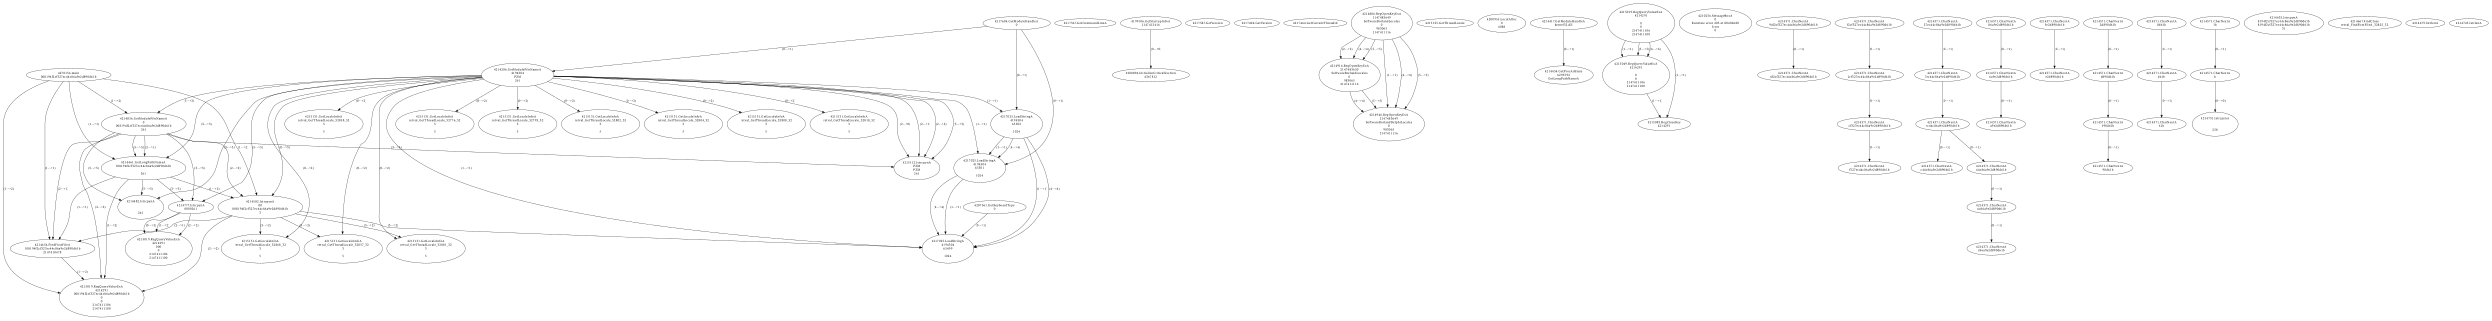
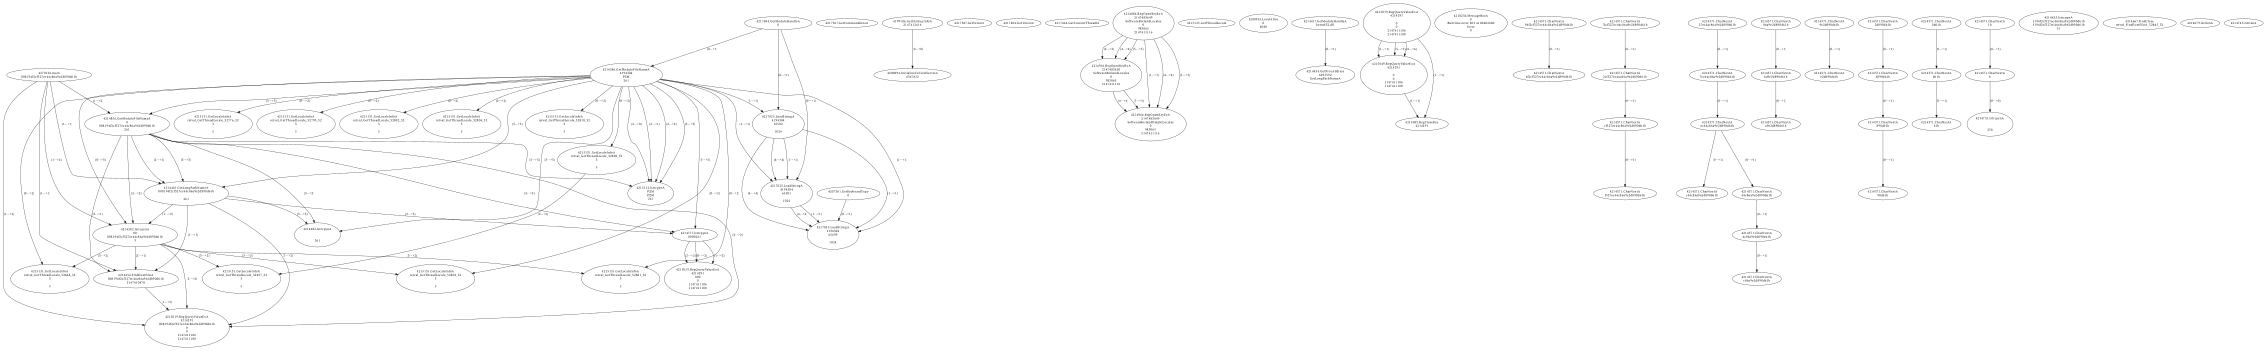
node "4214667.FindClose retval_FindFirstFileA_32825_32": label "4214667.FindClose retval_FindFirstFileA_32825_32" -> "4214667.FindClose retval_FindFirstFileA_32845_32"
edge "4214286.GetModuleFileNameA 4194304 PZM 261" -> "4215131.GetLocaleInfoA retval_GetThreadLocale_32857_32 3 5": now "4215131.GetLocaleInfoA retval_GetThreadLocale_32808_32 3 5" -> "4215131.GetLocaleInfoA retval_GetThreadLocale_32857_32 3 5"
edge "4214582.lstrcpynA 00 008194f2cf327ec44c86a9e2d890d61b 3" -> "4217025.LoadStringA 4194304 65499 1024": now "4214582.lstrcpynA 00 008194f2cf327ec44c86a9e2d890d61b 3" -> "4215131.GetLocaleInfoA retval_GetThreadLocale_32858_32 3 5"
